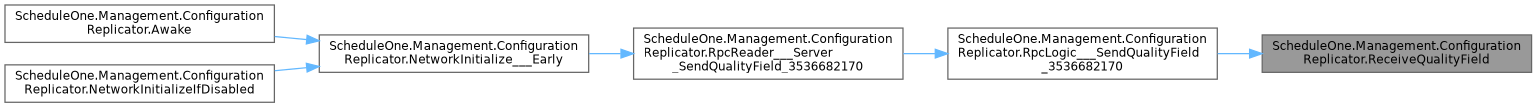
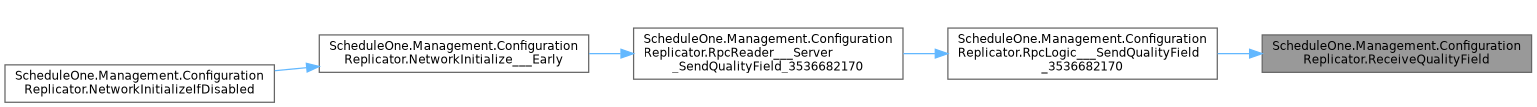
node "ScheduleOne.Management.Configuration Replicator.Awake": removed
